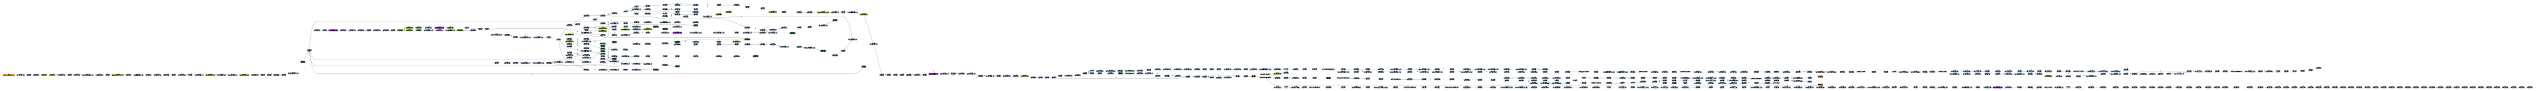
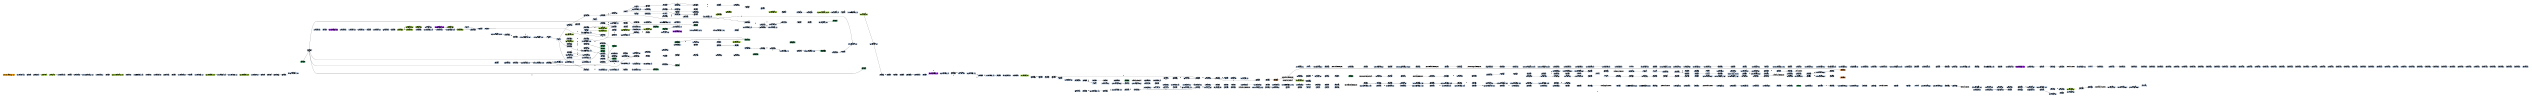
node "0x00410b28 movw (%esi), %ax": removed
